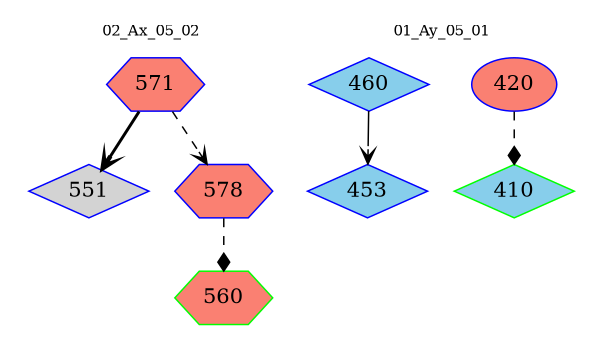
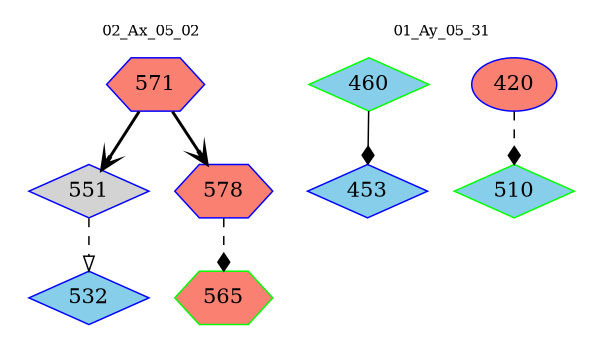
cluster "01_Ay_05_01": label "01_Ay_05_01" -> "01_Ay_05_31"
node "460": color blue -> green
edge "460" -> "453": arrowhead vee -> diamond
edge "571" -> "578": style dashed -> bold
node "410": label "410" -> "510"
node "532": added
node "560": label "560" -> "565"
